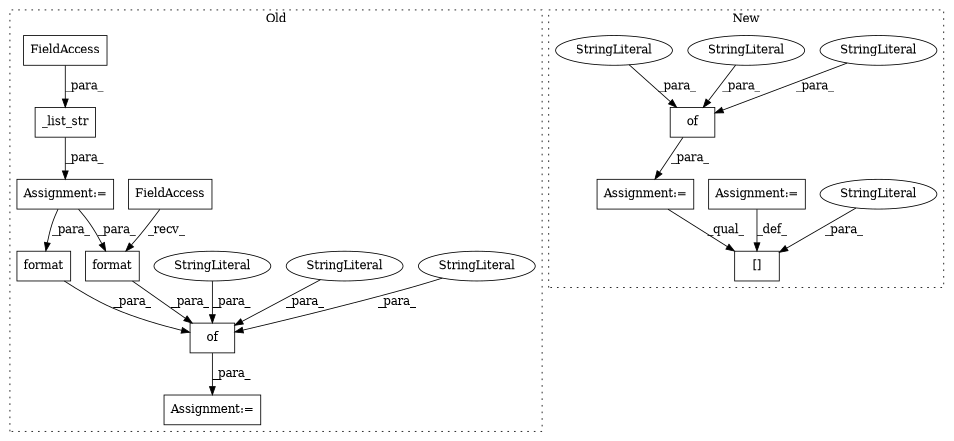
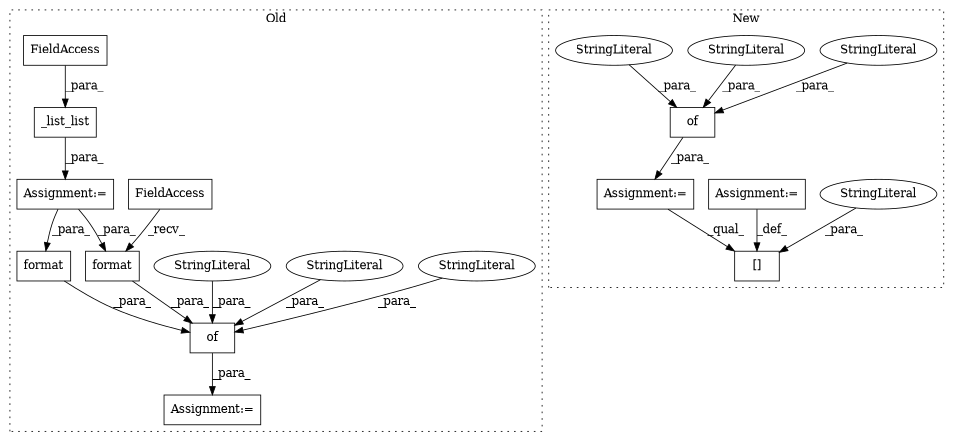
node "_list_str": label "_list_str" -> "_list_list"
